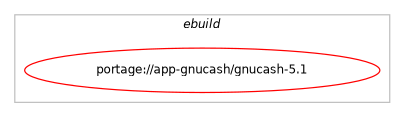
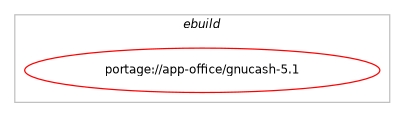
node "portage://app-gnucash/gnucash-5.1": label "portage://app-gnucash/gnucash-5.1" -> "portage://app-office/gnucash-5.1"
